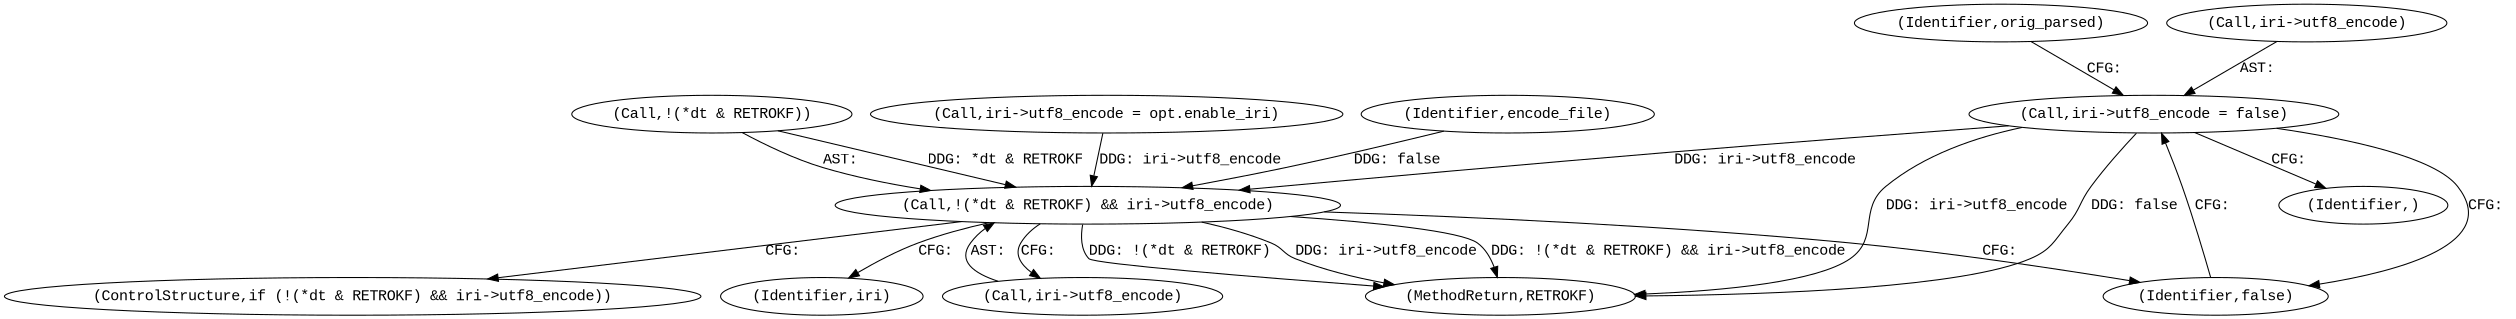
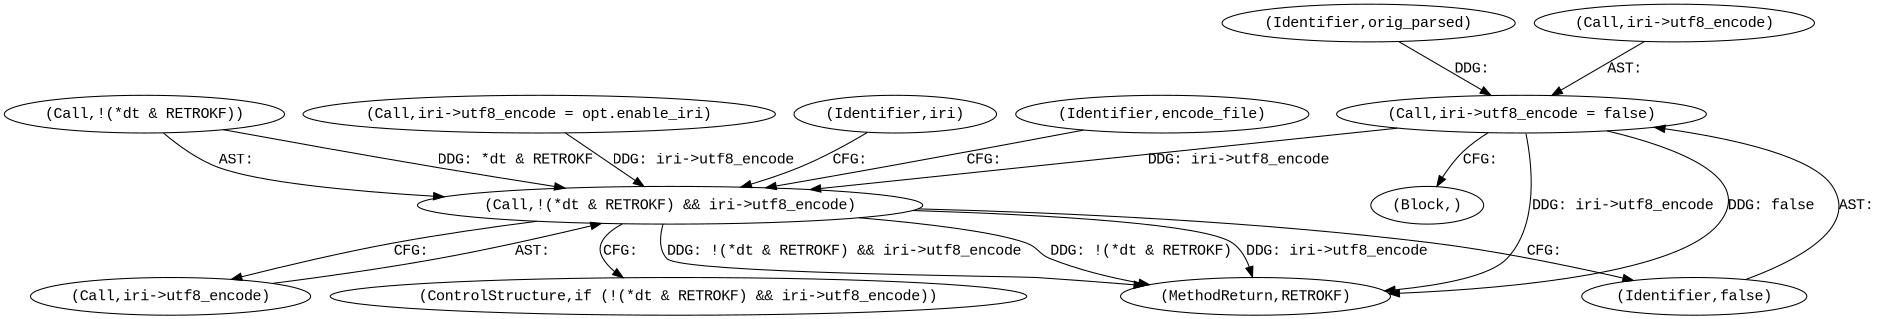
edge "(Identifier,orig_parsed)" -> "(Call,iri->utf8_encode = false)": label "CFG: " -> "DDG: "
edge "(Identifier,encode_file)" -> "(Call,!(*dt & RETROKF) && iri->utf8_encode)": label "DDG: false" -> "CFG: "
edge "(Call,iri->utf8_encode = false)" -> "(Identifier,false)": removed, label "CFG:"
edge "(Identifier,false)" -> "(Call,iri->utf8_encode = false)": label "CFG: " -> "AST: "
node "(Identifier,)": label "(Identifier,)" -> "(Block,)"
edge "(Call,!(*dt & RETROKF) && iri->utf8_encode)" -> "(Identifier,iri)": reversed
